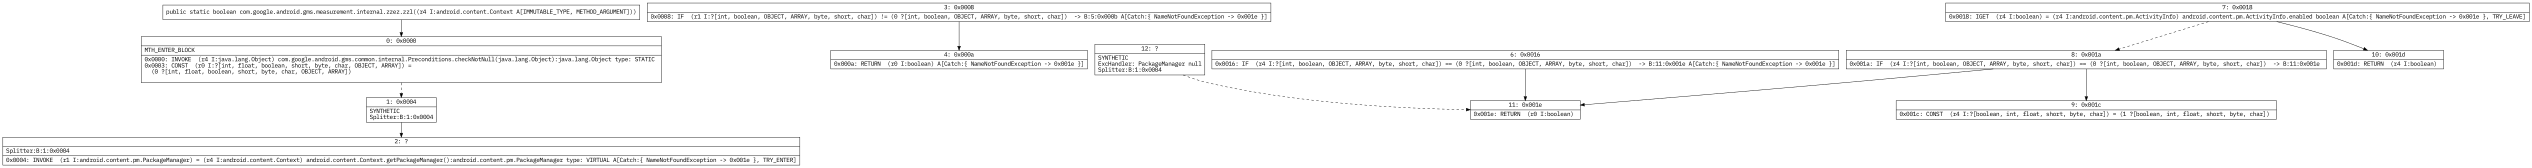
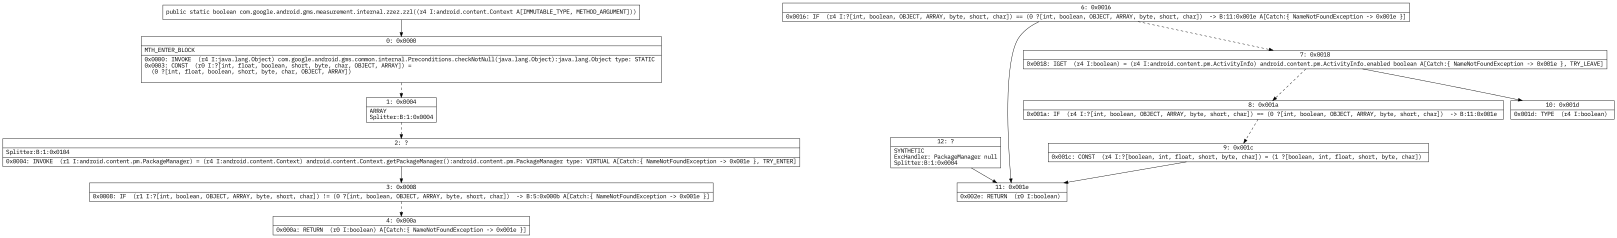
edge "3: 0x0008" -> "4: 0x000a": style solid -> dashed
edge "6: 0x0016" -> "7: 0x0018": added
node "10: 0x001d": text "0x001d: RETURN  (r4 I:boolean)" -> "0x001d: TYPE  (r4 I:boolean)"
edge "8: 0x001a" -> "9: 0x001c": style solid -> dashed
edge "8: 0x001a" -> "11: 0x001e": now "9: 0x001c" -> "11: 0x001e"
edge "12: ?" -> "11: 0x001e": style dashed -> solid
node "1: 0x0004": text "SYNTHETIC" -> "ARRAY"
node "11: 0x001e": text "0x001e: RETURN  (r0 I:boolean)" -> "0x002e: RETURN  (r0 I:boolean)"
edge "1: 0x0004" -> "2: ?": style solid -> dashed
node "2: ?": text "Splitter:B:1:0x0004" -> "Splitter:B:1:0x0104"
edge "2: ?" -> "3: 0x0008": added
